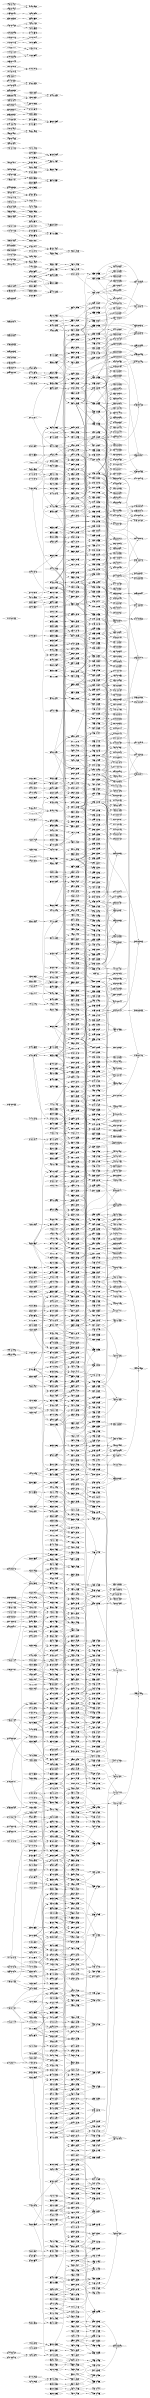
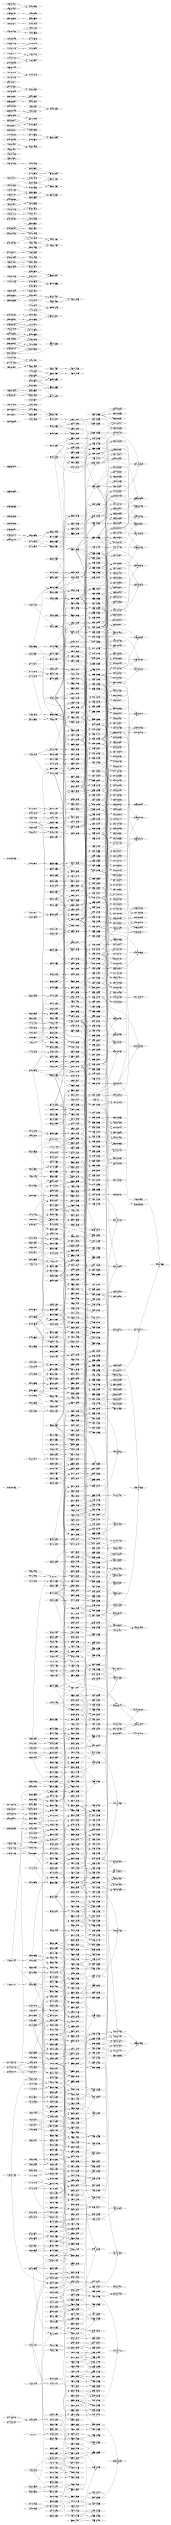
node "6987 & 6988": removed
node "2085 & 2090": added
node "7613 & 7614": removed
node "3973 & 3976": added
node "3559 & 3560": removed
node "4574 & 4576": removed
node "6638 & 6639": removed
